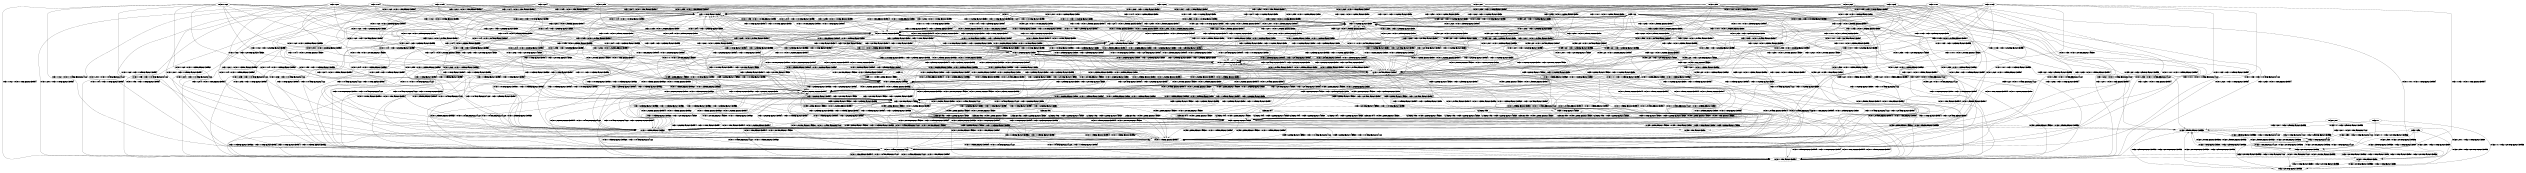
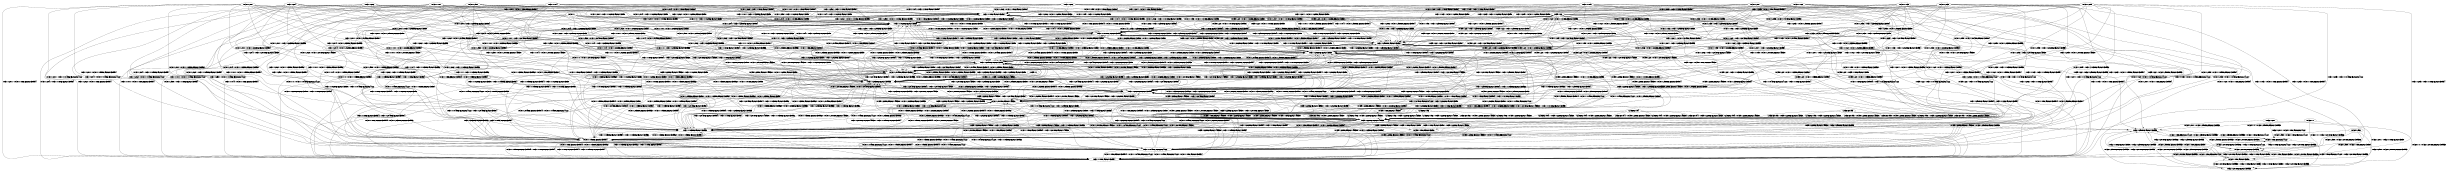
edge "10.31.1.203" -> "10.31.1.206#CVE-2021-3850": removed, label "10.31.1.203->10.31.1.206#CVE-2021-3850"
edge "10.31.1.201" -> "10.31.1.205#CVE-2021-3850": added, label "10.31.1.201->10.31.1.205#CVE-2021-3850"
edge "10.31.1.1#CVE-2021-30954" -> "10.31.1.101#CVE-2021-30951": added, label "10.31.1.1#CVE-2021-30954->10.31.1.101#CVE-2021-30951"
